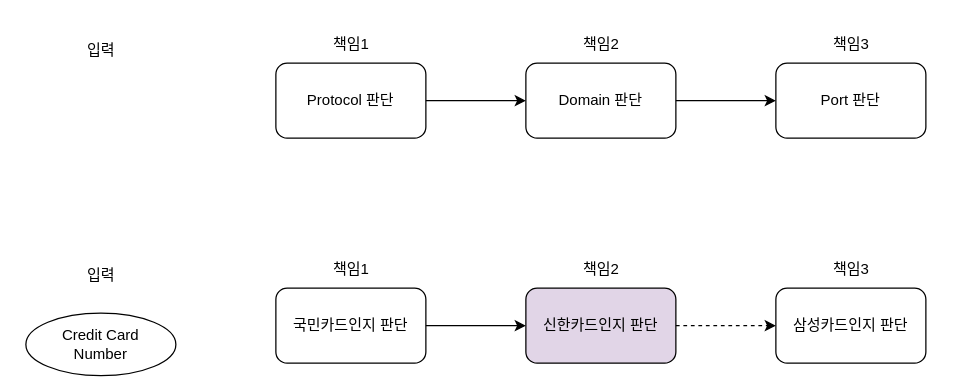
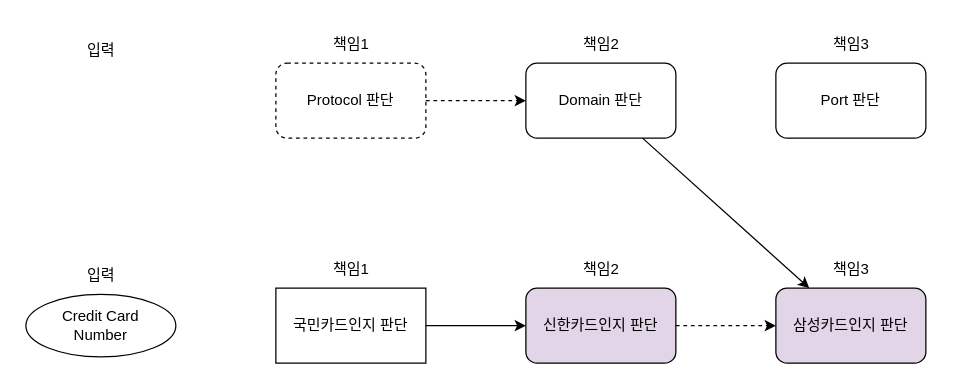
node "Protocol 판단": style solid -> dashed
edge "Protocol 판단" -> "Domain 판단": style solid -> dashed
edge "Domain 판단" -> "Port 판단": now "Domain 판단" -> "삼성카드인지 판단"
node "국민카드인지 판단": shape rounded rectangle -> rectangle
node "삼성카드인지 판단": fillcolor #ffffff -> #e1d5e7
node "Credit Card Number": moved (101, 344) -> (101, 326)
